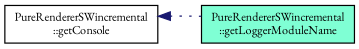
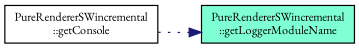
edge "PureRendererSWincremental ::getLoggerModuleName" -> "PureRendererSWincremental ::getConsole": reversed
